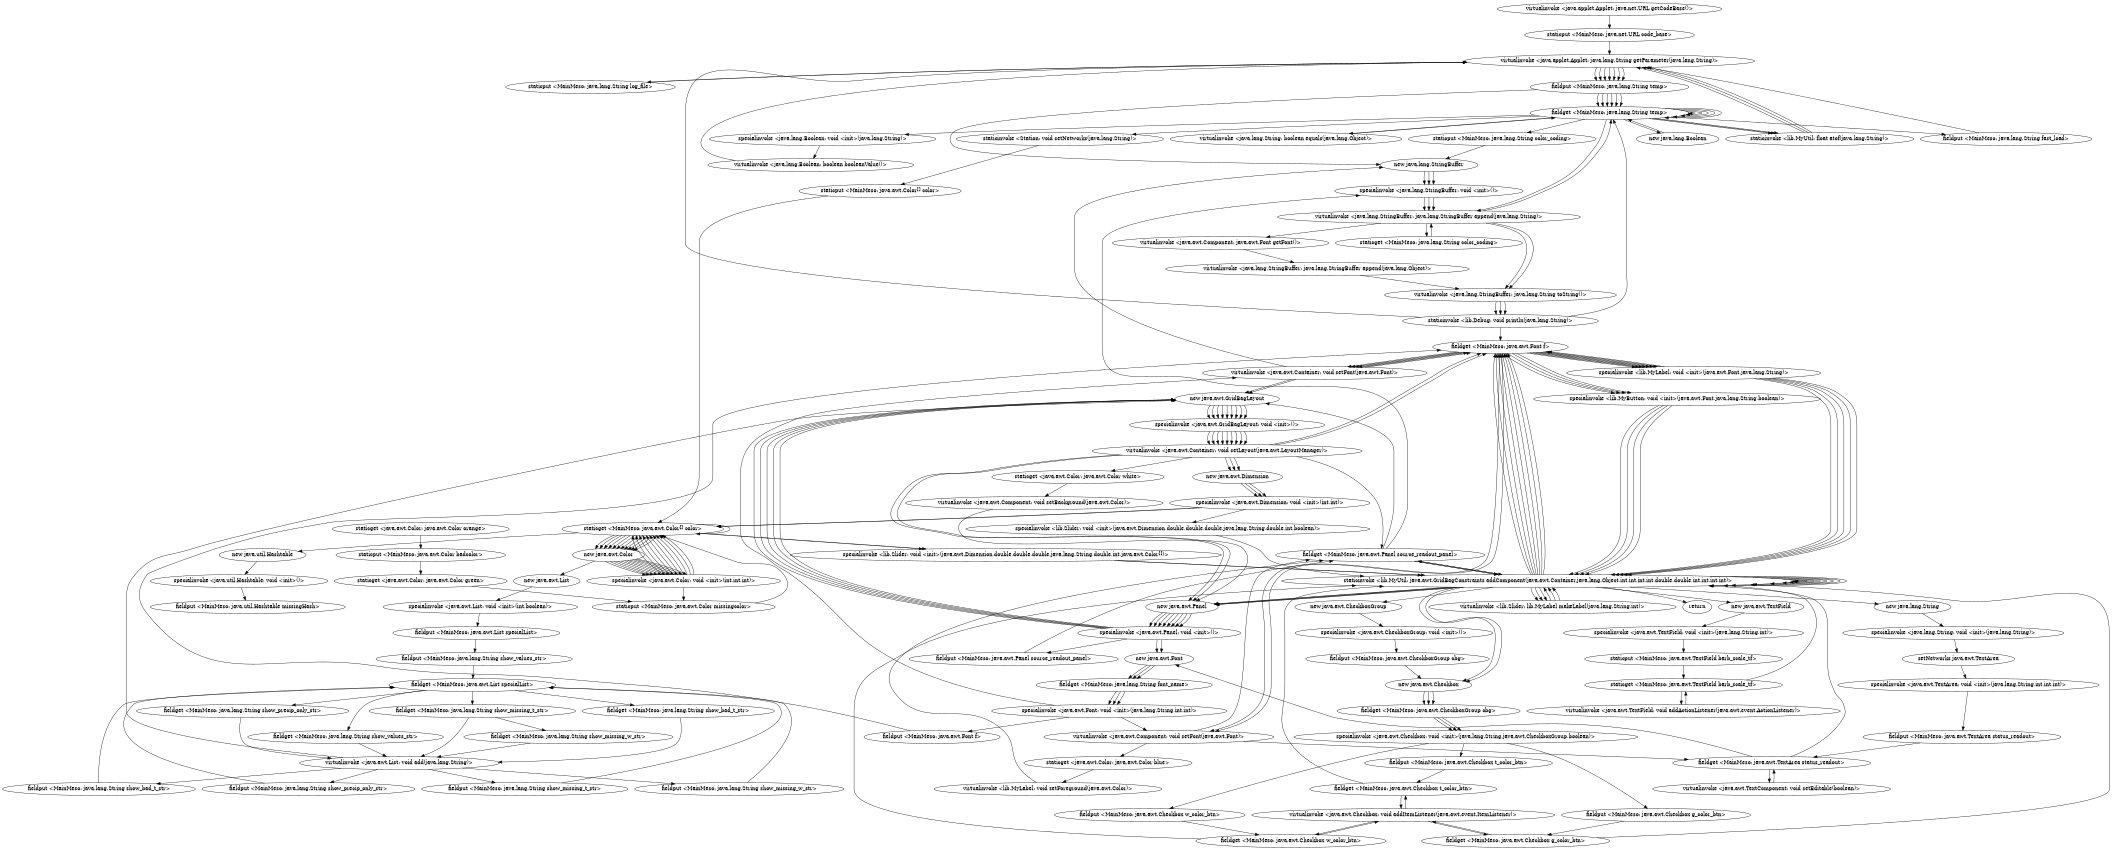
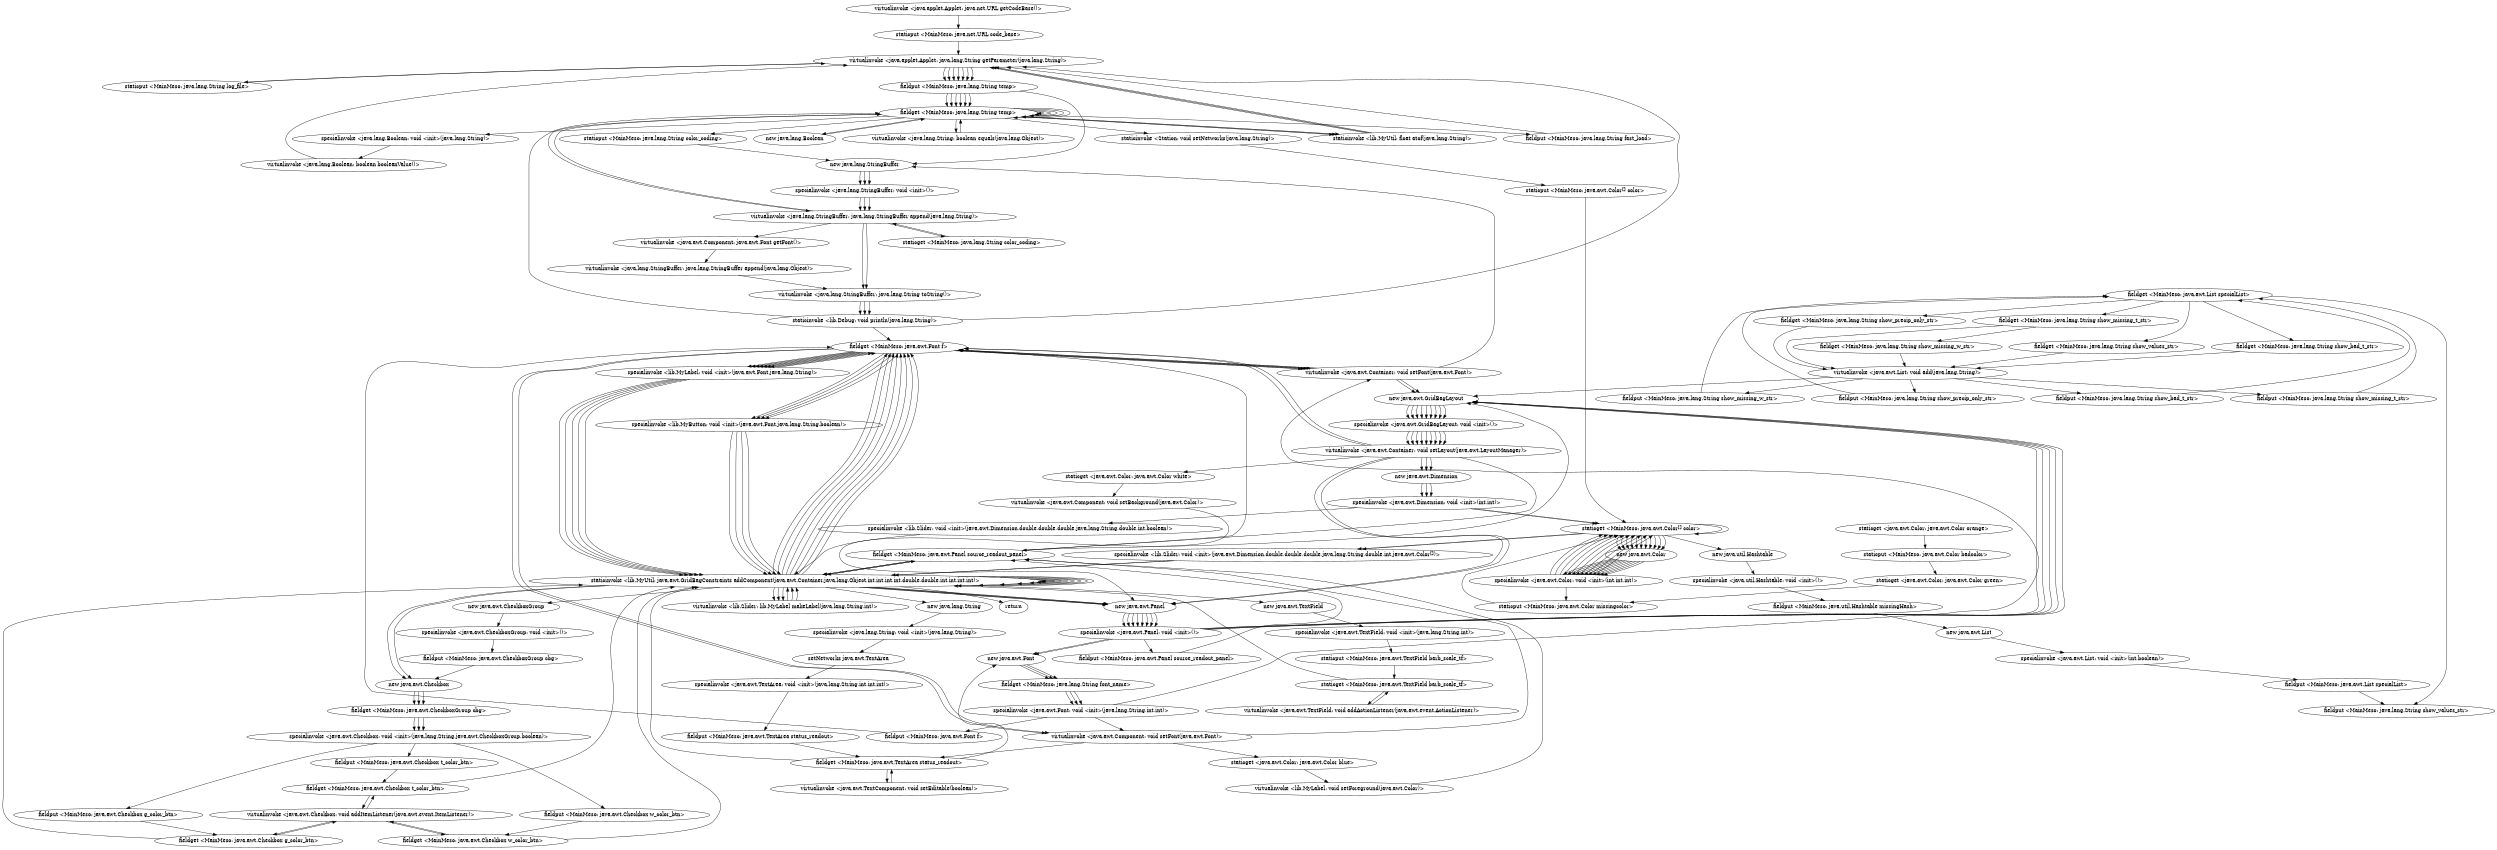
edge "fieldget <MainMeso: java.awt.Panel source_readout_panel>" -> "specialinvoke <java.lang.StringBuffer: void <init>()>": now "fieldget <MainMeso: java.awt.Panel source_readout_panel>" -> "fieldget <MainMeso: java.awt.Font f>"
edge "new java.awt.Color" -> "new java.awt.List": now "fieldput <MainMeso: java.util.Hashtable missingHash>" -> "new java.awt.List"
edge "fieldput <MainMeso: java.lang.String show_values_str>" -> "fieldget <MainMeso: java.awt.List specialList>": reversed
